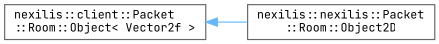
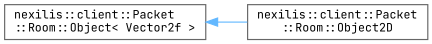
node "nexilis::nexilis::Packet ::Room::Object2D": label "nexilis::nexilis::Packet ::Room::Object2D" -> "nexilis::client::Packet ::Room::Object2D"
